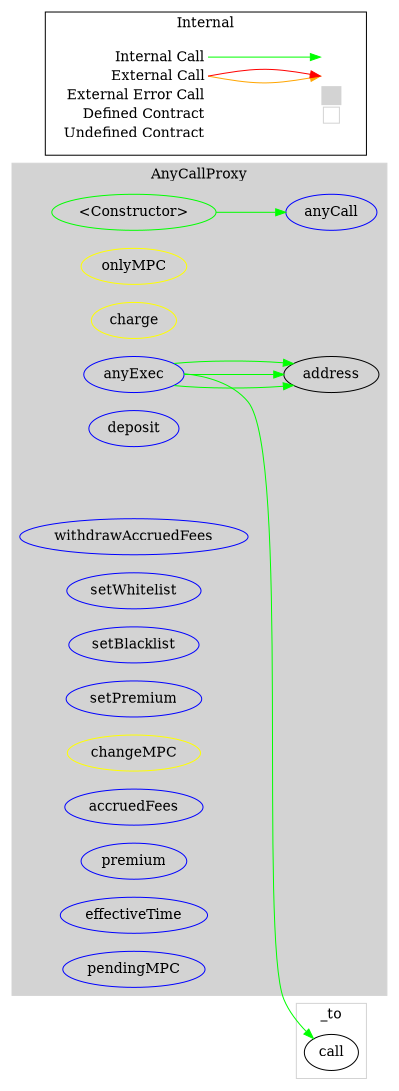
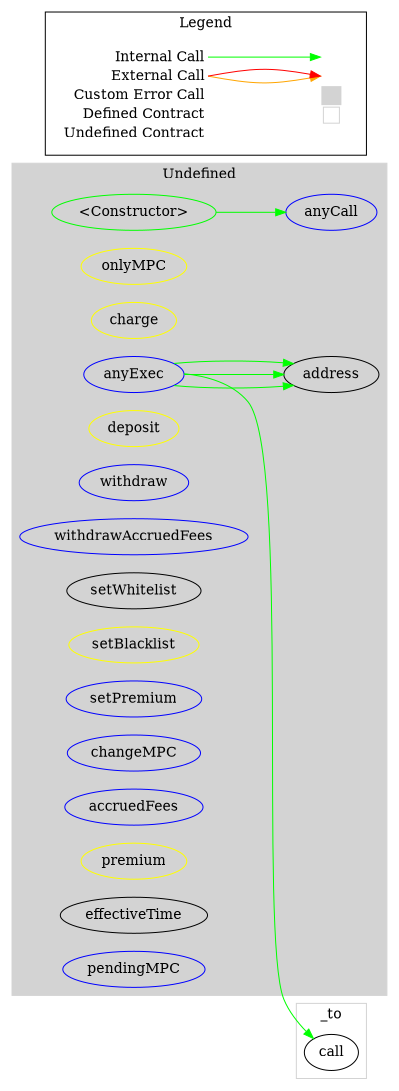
cluster "Internal": label "Internal" -> "Legend"
node "Internal Call": text "External Error Call" -> "Custom Error Call"
cluster "AnyCallProxy": label "AnyCallProxy" -> "Undefined"
node "deposit": color blue -> yellow
node "withdraw": added
node "setWhitelist": color blue -> black
node "setBlacklist": color blue -> yellow
node "changeMPC": color yellow -> blue
node "premium": color blue -> yellow
node "effectiveTime": color blue -> black
